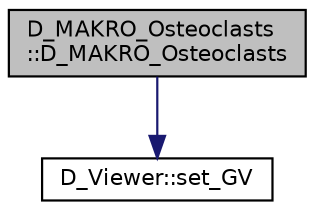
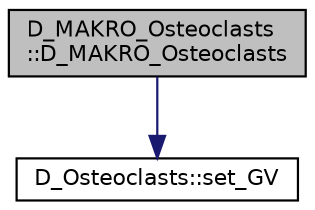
node "D_Viewer::set_GV": label "D_Viewer::set_GV" -> "D_Osteoclasts::set_GV"
